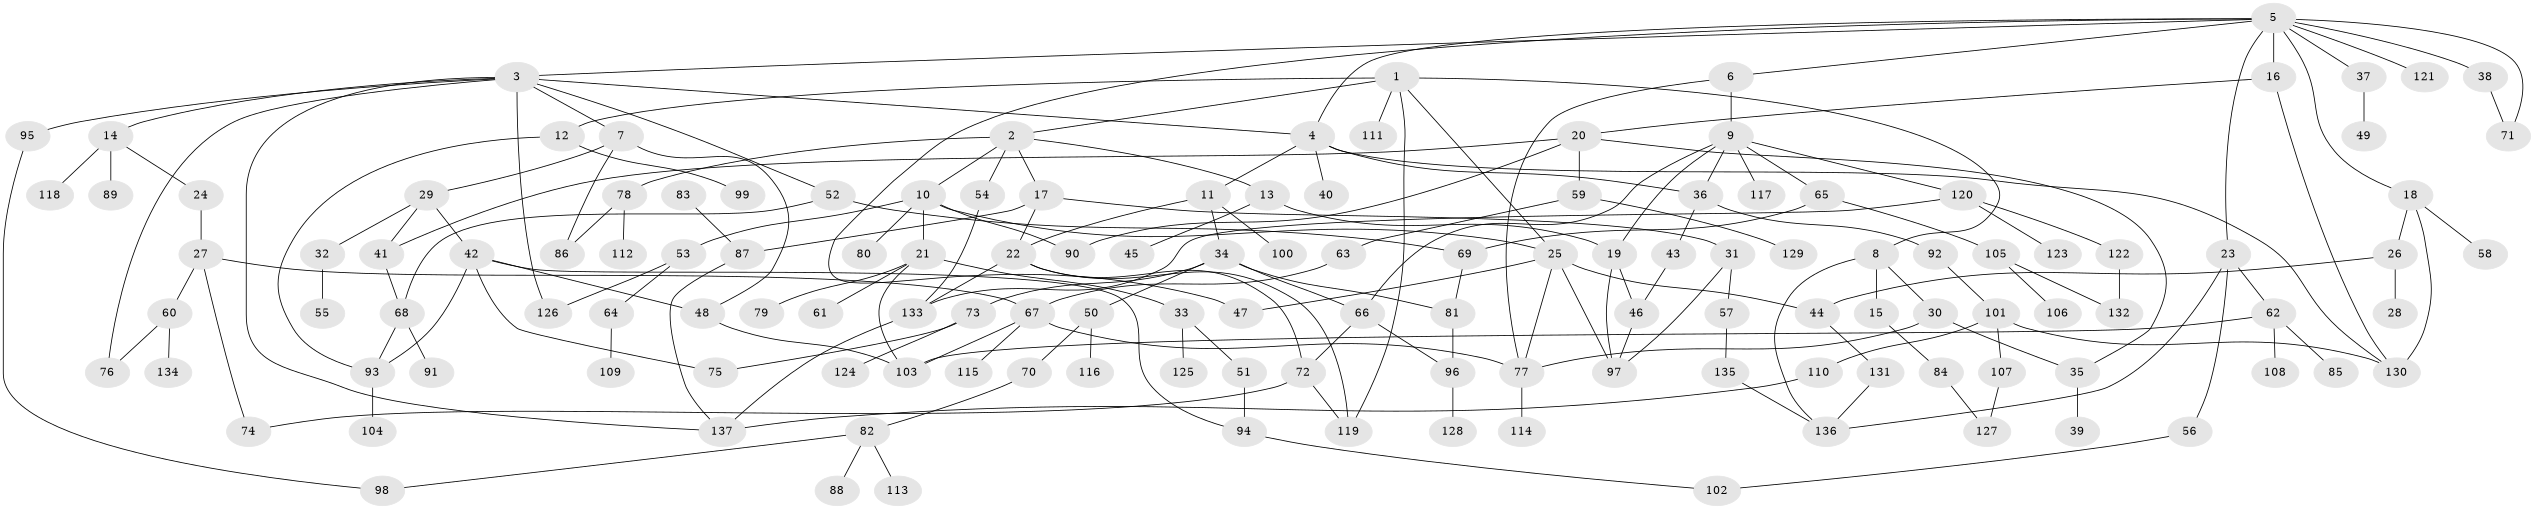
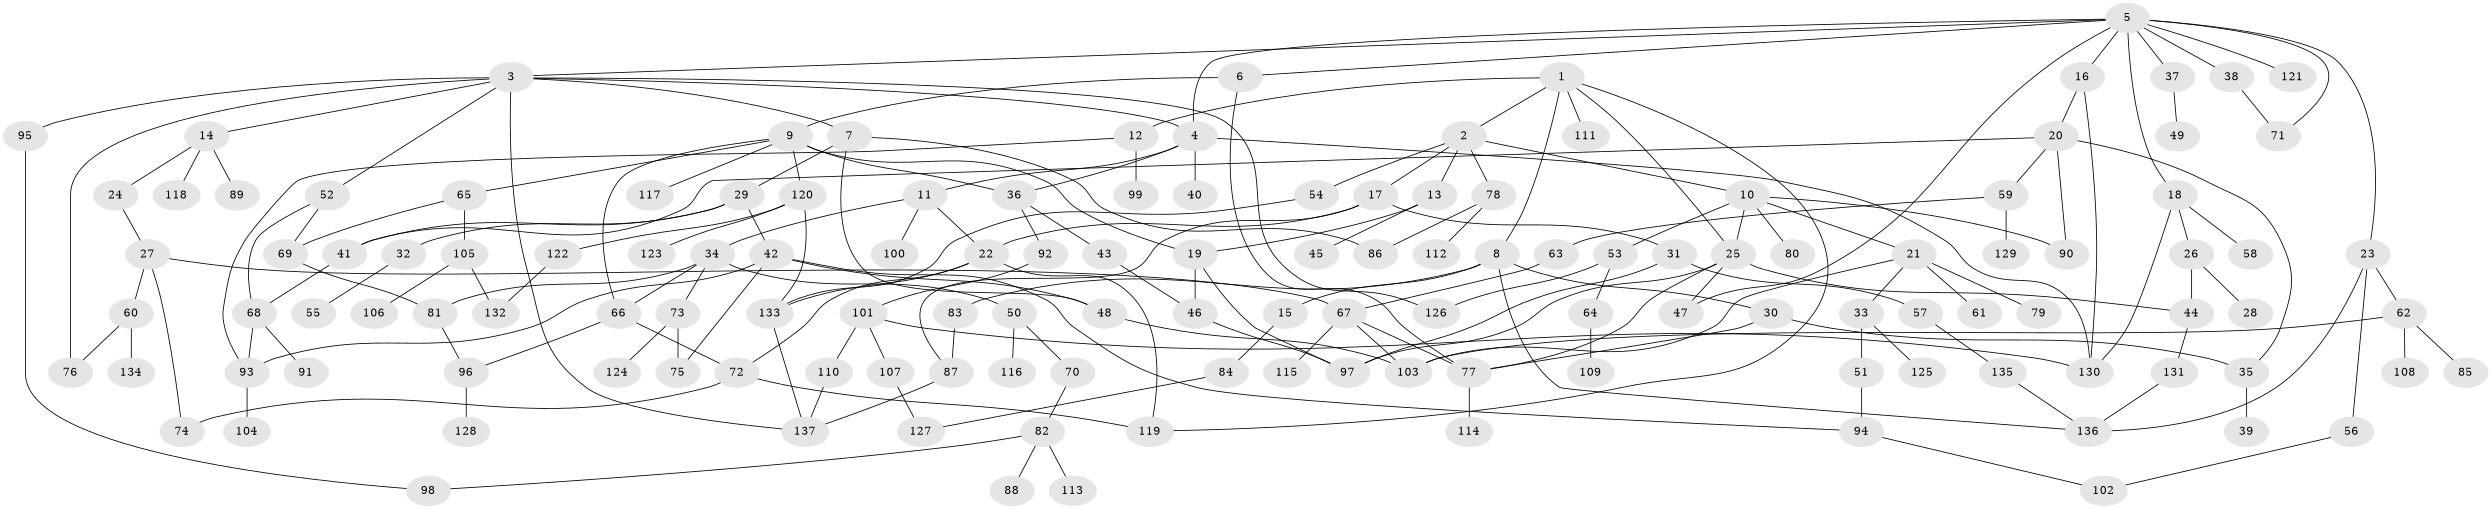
edge "8" -- "83": added
